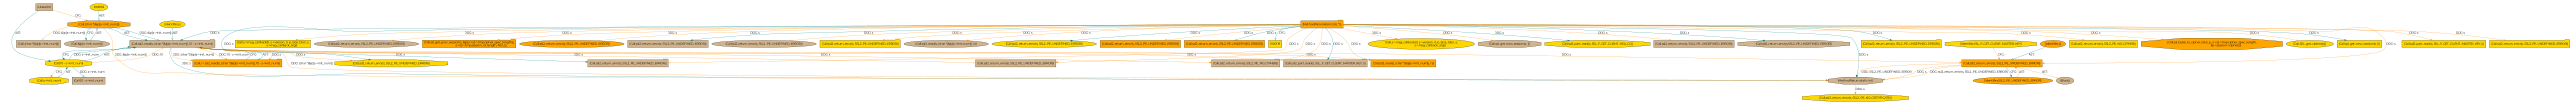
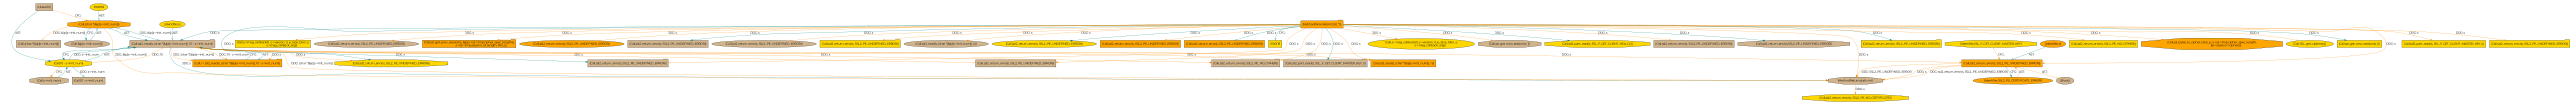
edge "(MethodParameterIn,SSL *s)" -> "(MethodReturn,static int)": color teal -> darkorange
node "(Call,s->init_num)": fillcolor gold -> tan
node "(Identifier,SSL2_PE_UNDEFINED_ERROR)": label "(Identifier,SSL2_PE_UNDEFINED_ERROR)" -> "(Identifier,SSL2_PE_CERTIFICATE_ERROR)"
